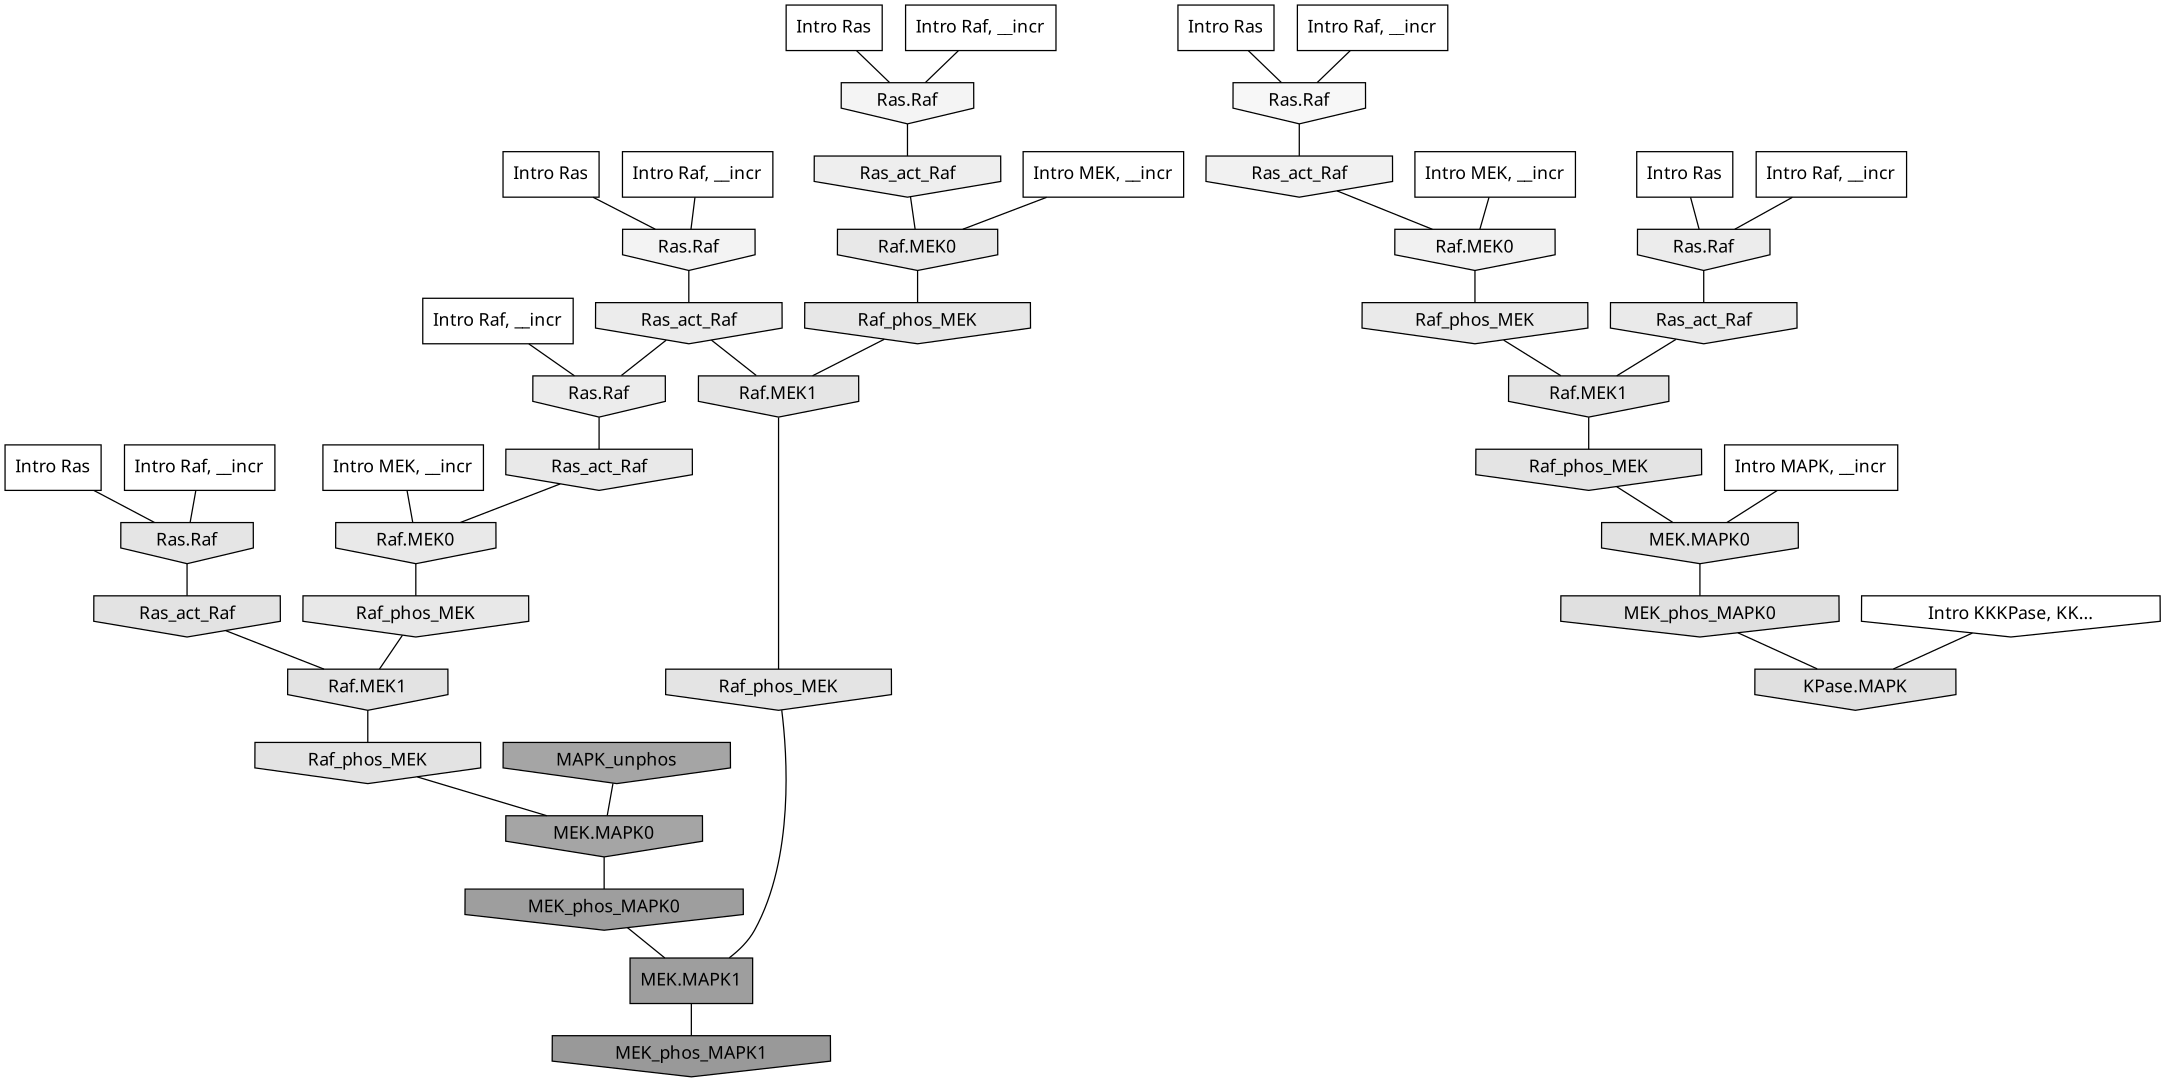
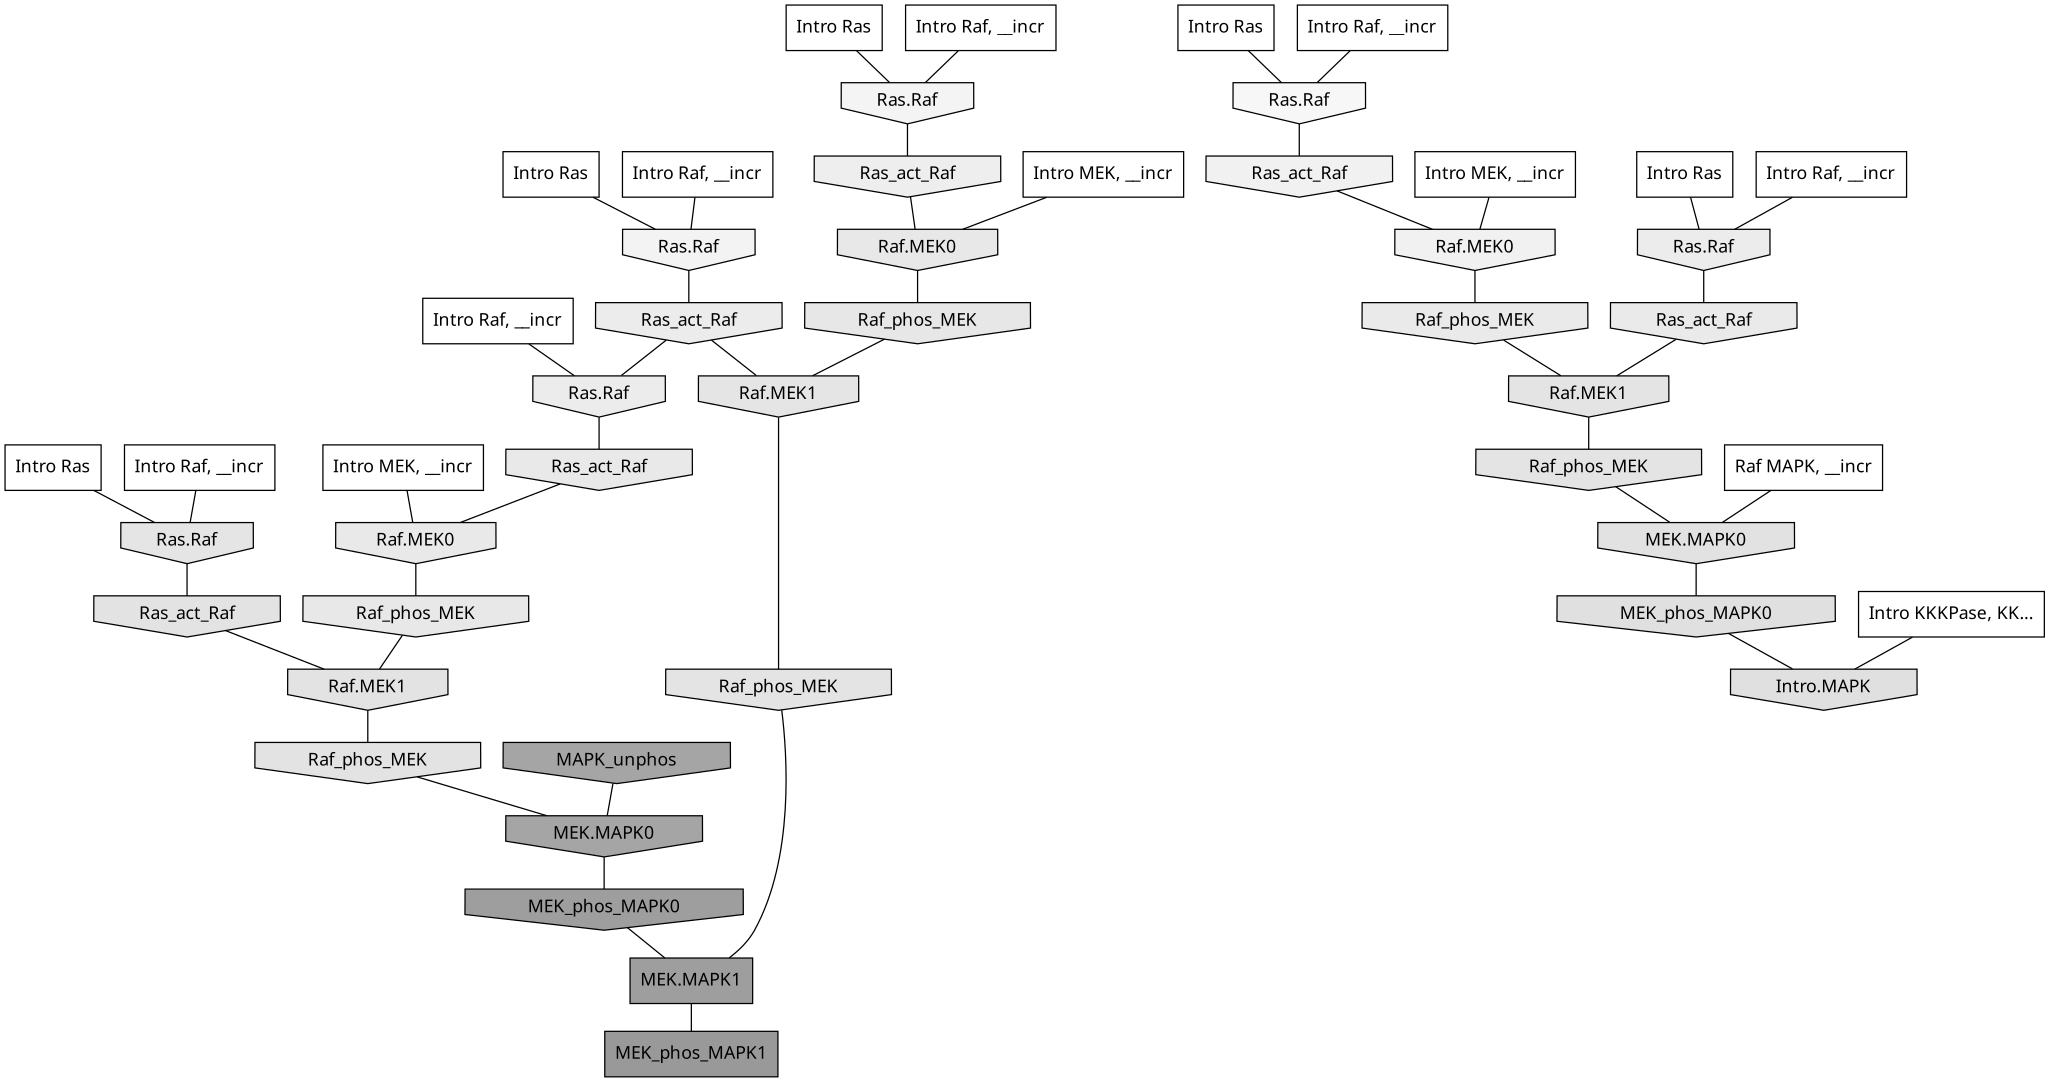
node "Intro MAPK, __incr": label "Intro MAPK, __incr" -> "Raf MAPK, __incr"
node "Intro KKKPase, KK...": shape invhouse -> box
node "KPase.MAPK": label "KPase.MAPK" -> "Intro.MAPK"
node "MEK_phos_MAPK1": shape invhouse -> box
